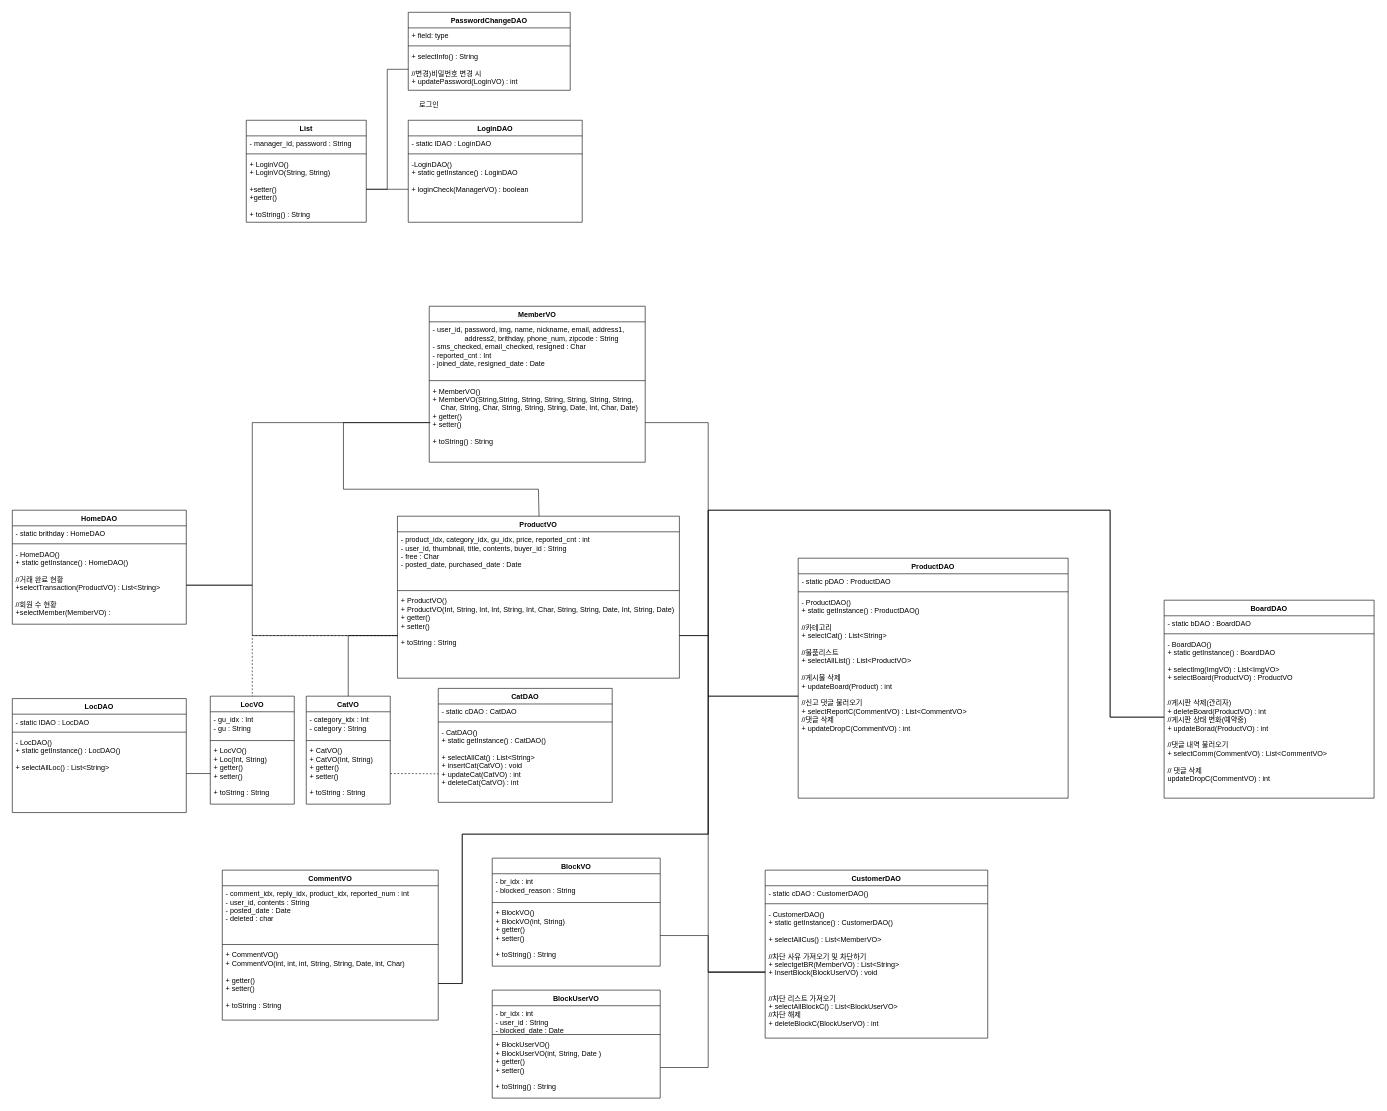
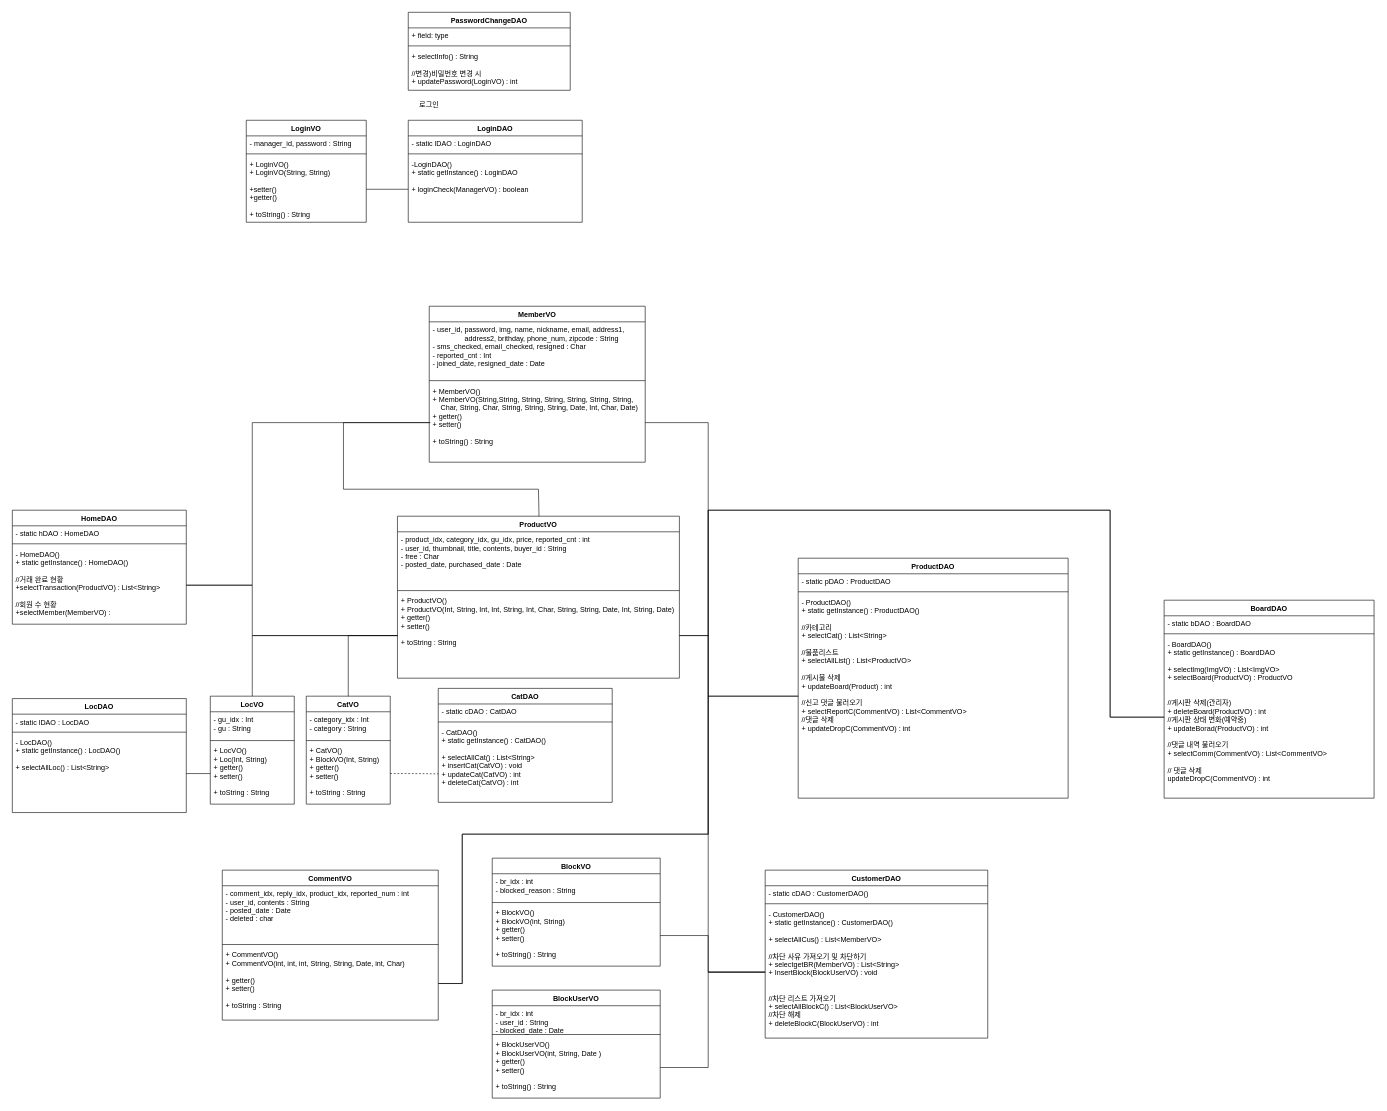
edge "+ selectInfo() : String //변경)비밀번호 변경 시 + updatePassword(LoginVO) : int" -- "+ LoginVO() + LoginVO(String, String) +setter() +getter() + toString() : String": removed
node "List": label "List" -> "LoginVO"
node "- static brithday : HomeDAO": label "- static brithday : HomeDAO" -> "- static hDAO : HomeDAO"
edge "+ ProductVO() + ProductVO(Int, String, Int, Int, String, Int, Char, String, String, Date, Int, String, Date) + getter() + setter() + toString : String" -- "LocVO": style dashed -> solid
node "+ CatVO() + CatVO(Int, String) + getter() + setter() + toString : String": label "+ CatVO() + CatVO(Int, String) + getter() + setter() + toString : String" -> "+ CatVO() + BlockVO(Int, String) + getter() + setter() + toString : String"
